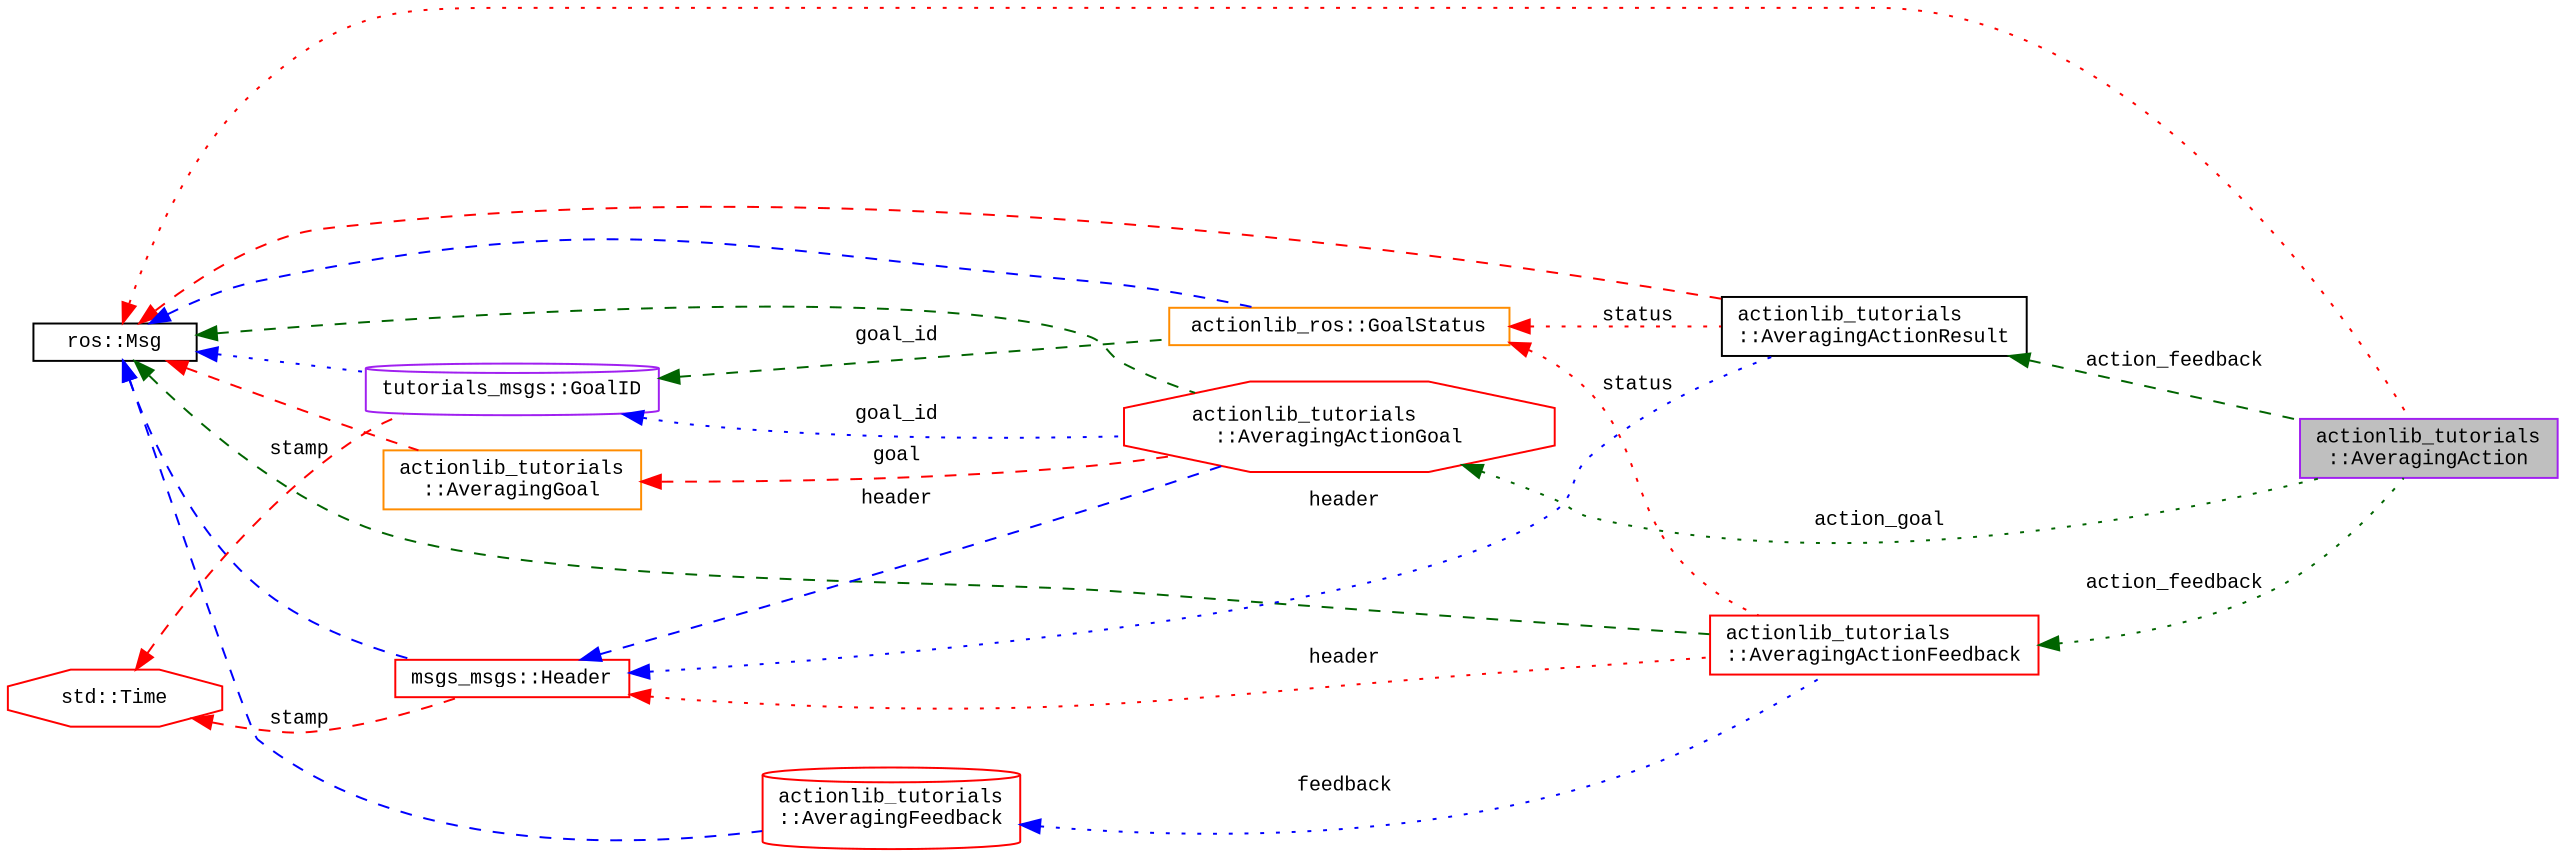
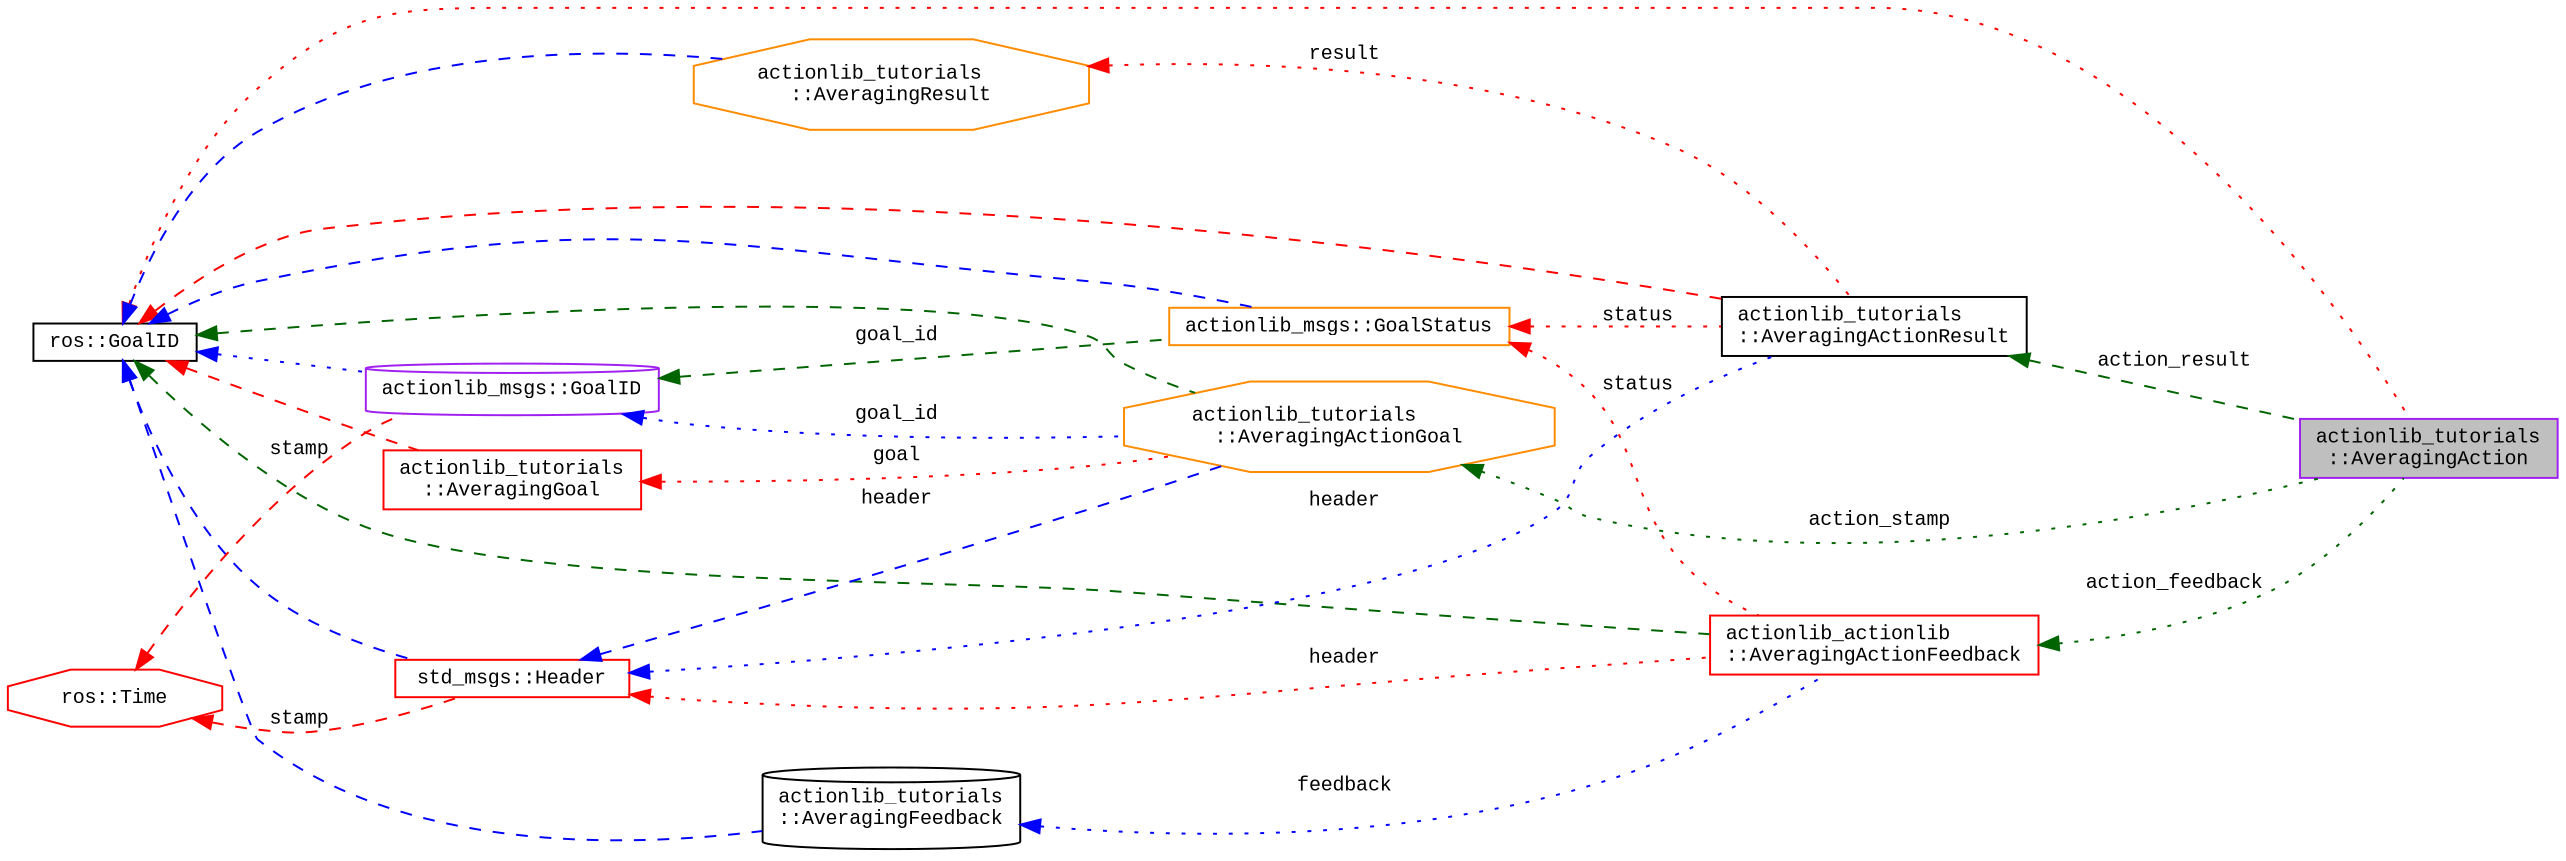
node "actionlib_tutorials ::AveragingResult": added
node "actionlib_ros::GoalStatus": label "actionlib_ros::GoalStatus" -> "actionlib_msgs::GoalStatus"
node "ros::Msg": label "ros::Msg" -> "ros::GoalID"
edge "actionlib_tutorials ::AveragingAction" -> "actionlib_tutorials ::AveragingActionResult": label " action_feedback" -> " action_result"
node "tutorials_msgs::GoalID": label "tutorials_msgs::GoalID" -> "actionlib_msgs::GoalID"
node "actionlib_tutorials ::AveragingActionGoal": color red -> darkorange
edge "actionlib_tutorials ::AveragingActionGoal" -> "actionlib_tutorials ::AveragingGoal": style dashed -> dotted
node "actionlib_tutorials ::AveragingGoal": color darkorange -> red
edge "actionlib_tutorials ::AveragingAction" -> "actionlib_tutorials ::AveragingActionGoal": label " action_goal" -> " action_stamp"
node "actionlib_tutorials ::AveragingActionFeedback": label "actionlib_tutorials ::AveragingActionFeedback" -> "actionlib_actionlib ::AveragingActionFeedback"
node "msgs_msgs::Header": label "msgs_msgs::Header" -> "std_msgs::Header"
node "std::Time": label "std::Time" -> "ros::Time"
node "actionlib_tutorials ::AveragingFeedback": color red -> black
